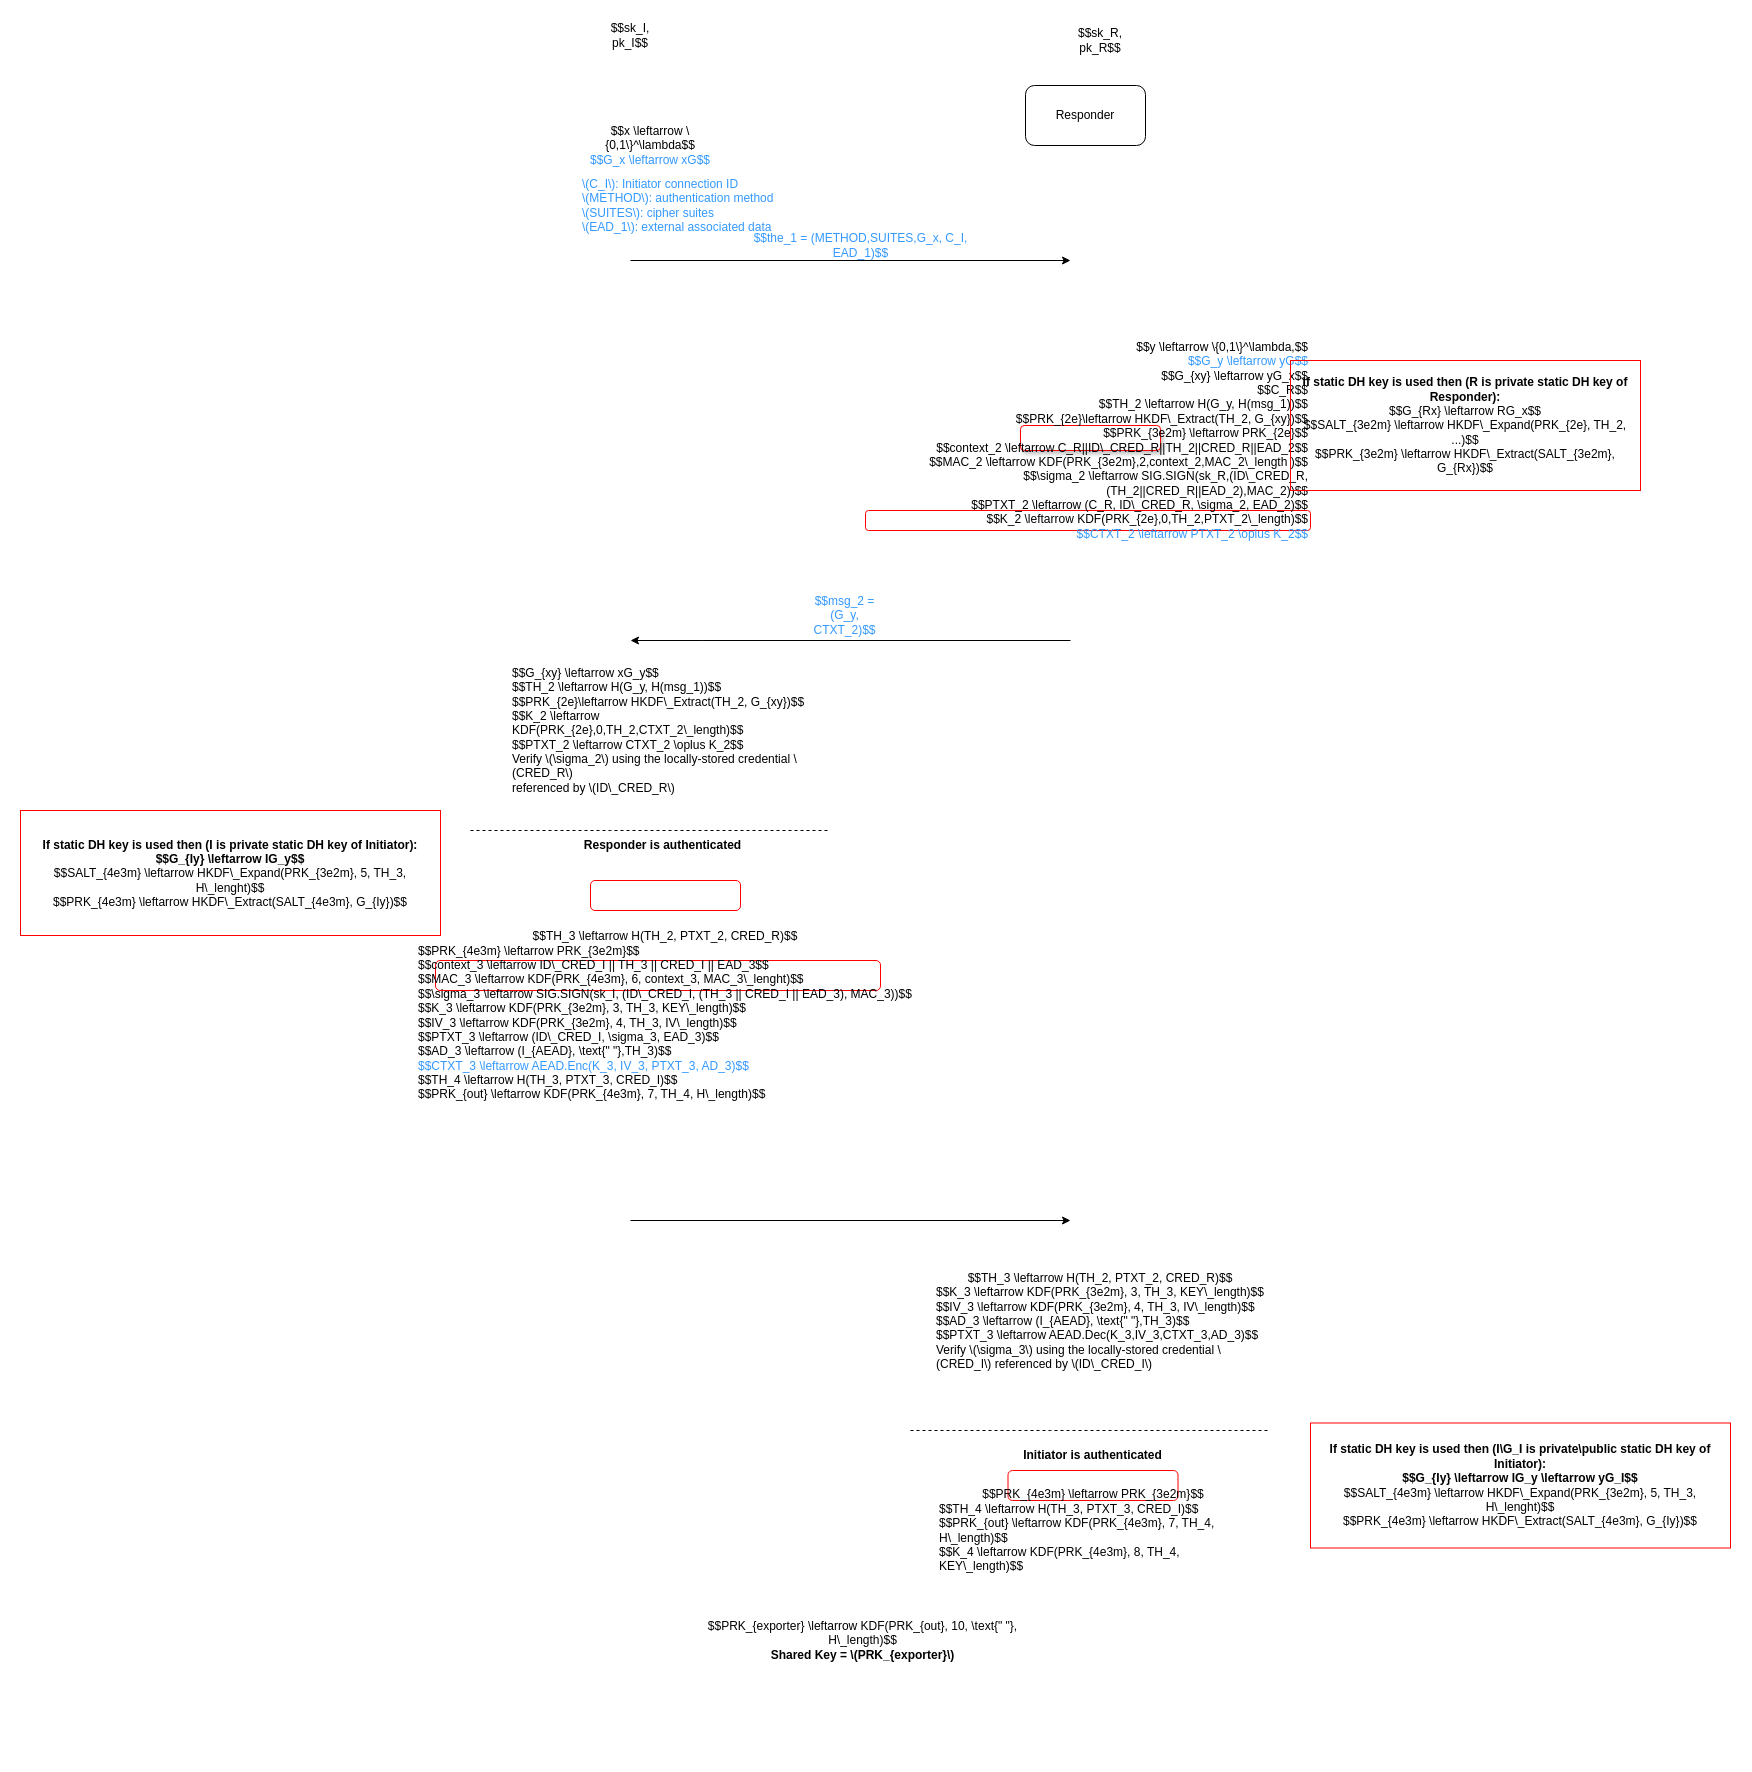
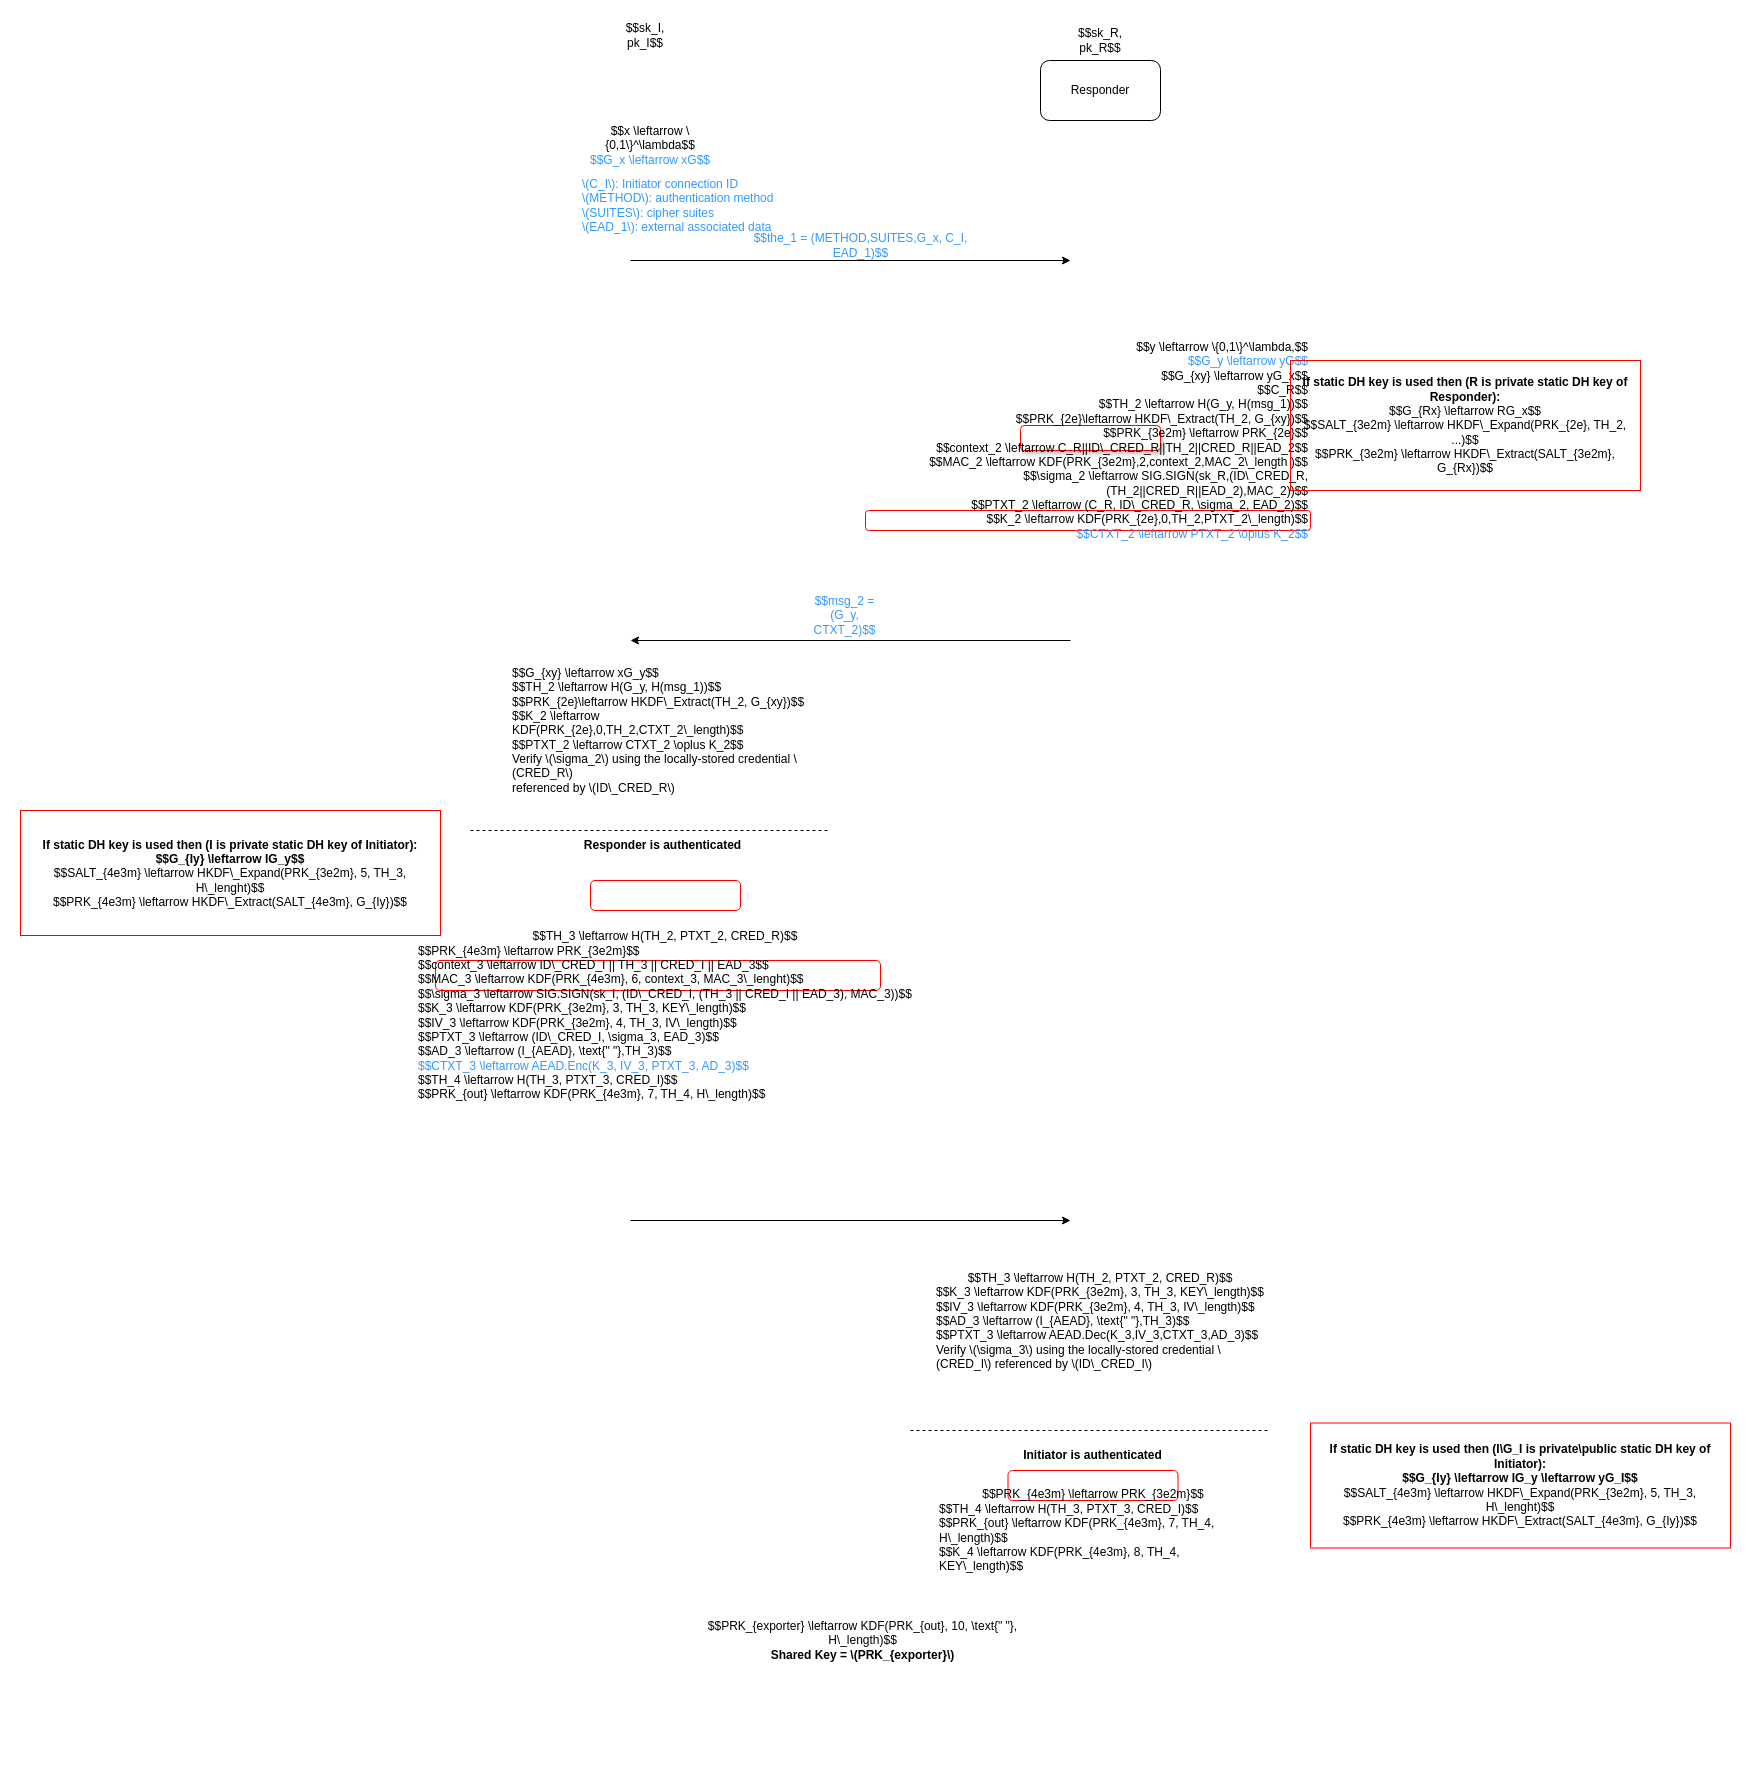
node "$$sk_I, pk_I$$": moved (631, 36) -> (646, 36)
node "Responder": moved (1086, 116) -> (1101, 91)
